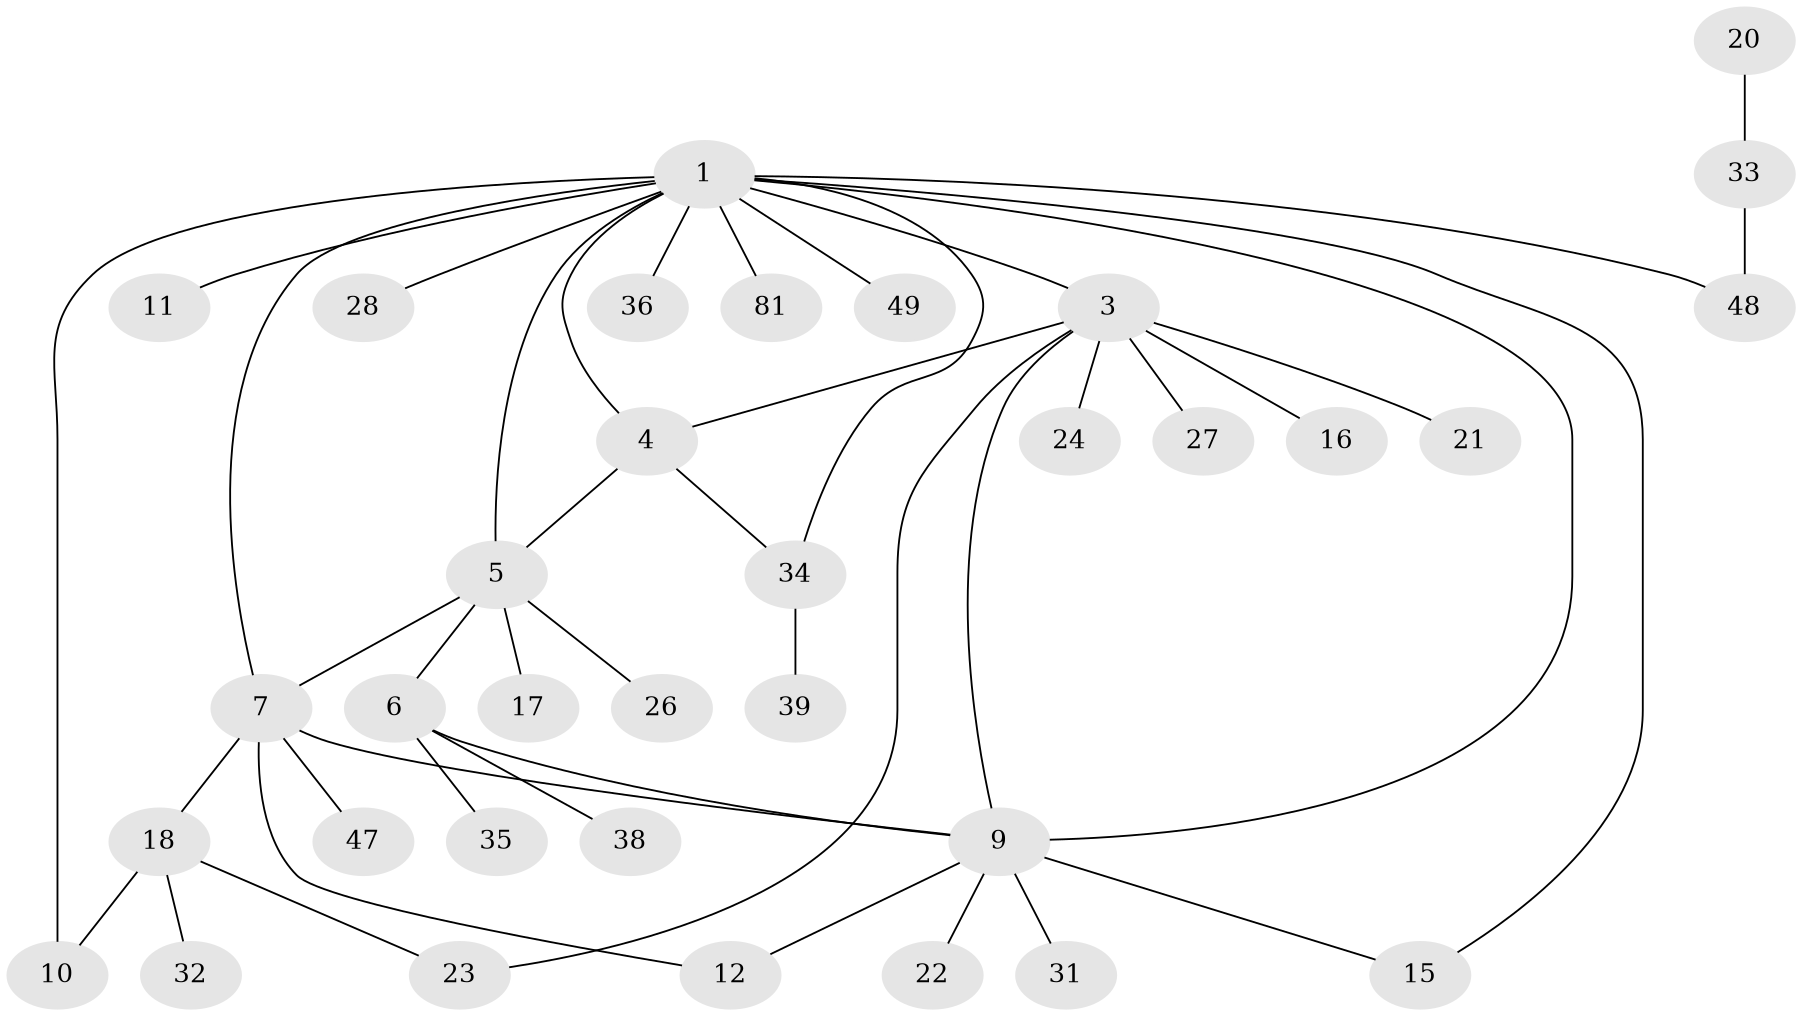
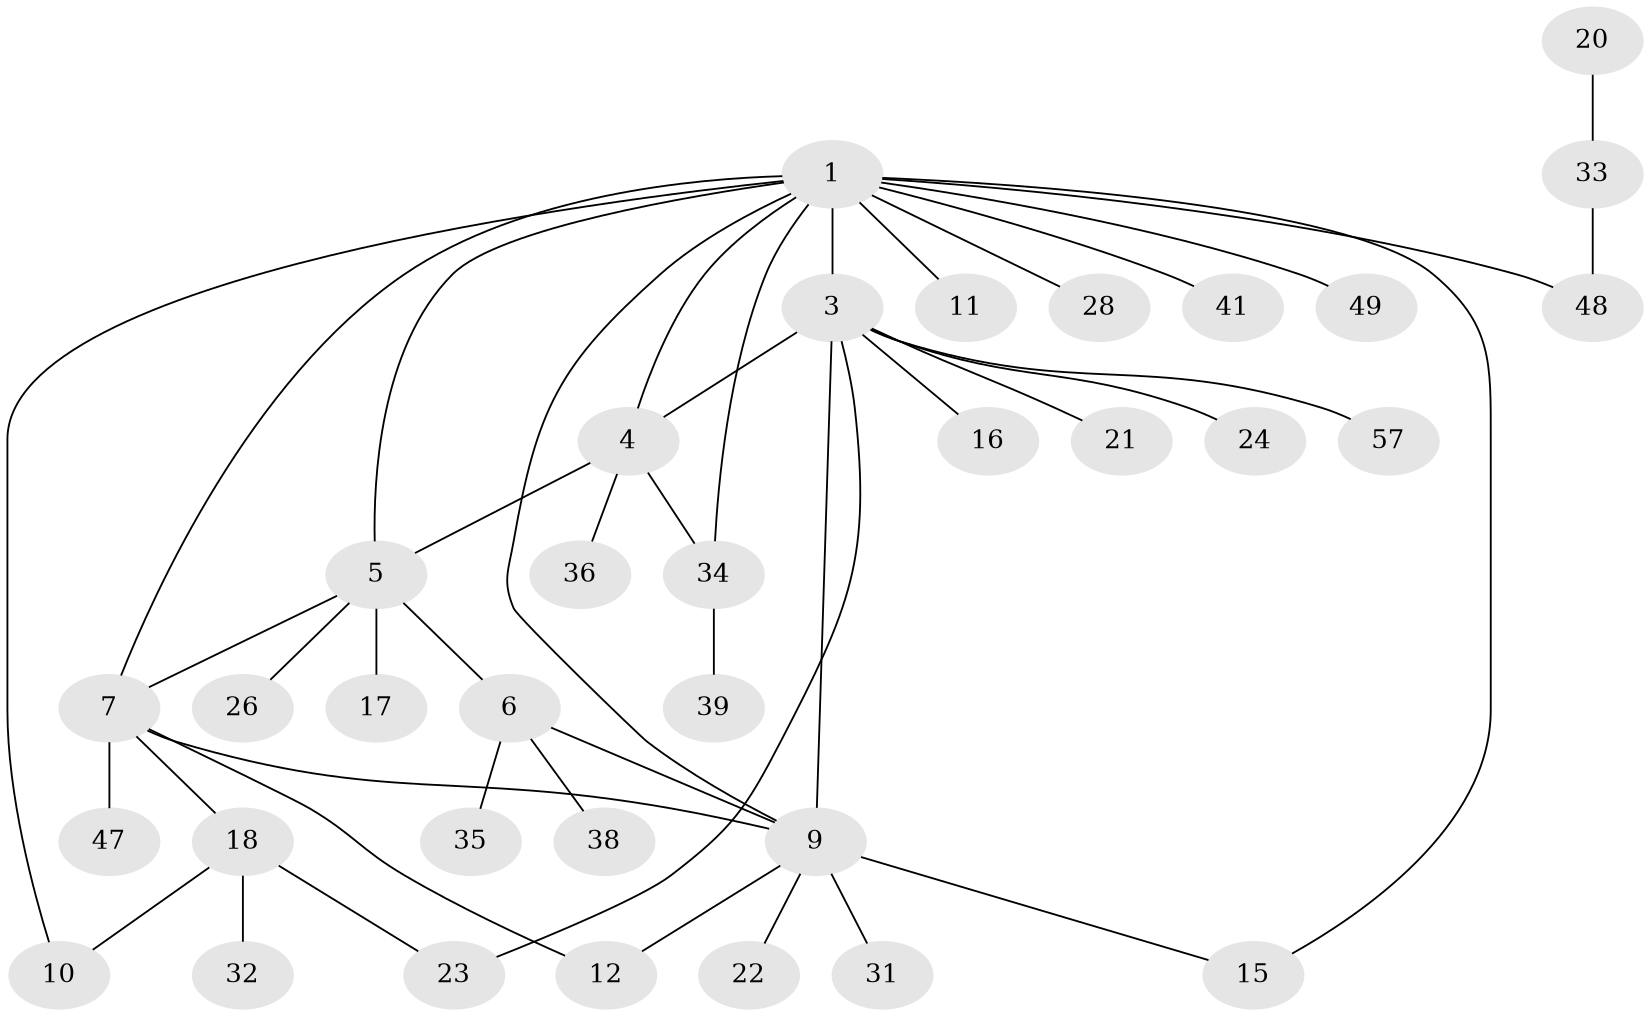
edge "1" -- "36": now "4" -- "36"
node "81": label "81" -> "41"
node "27": label "27" -> "57"
